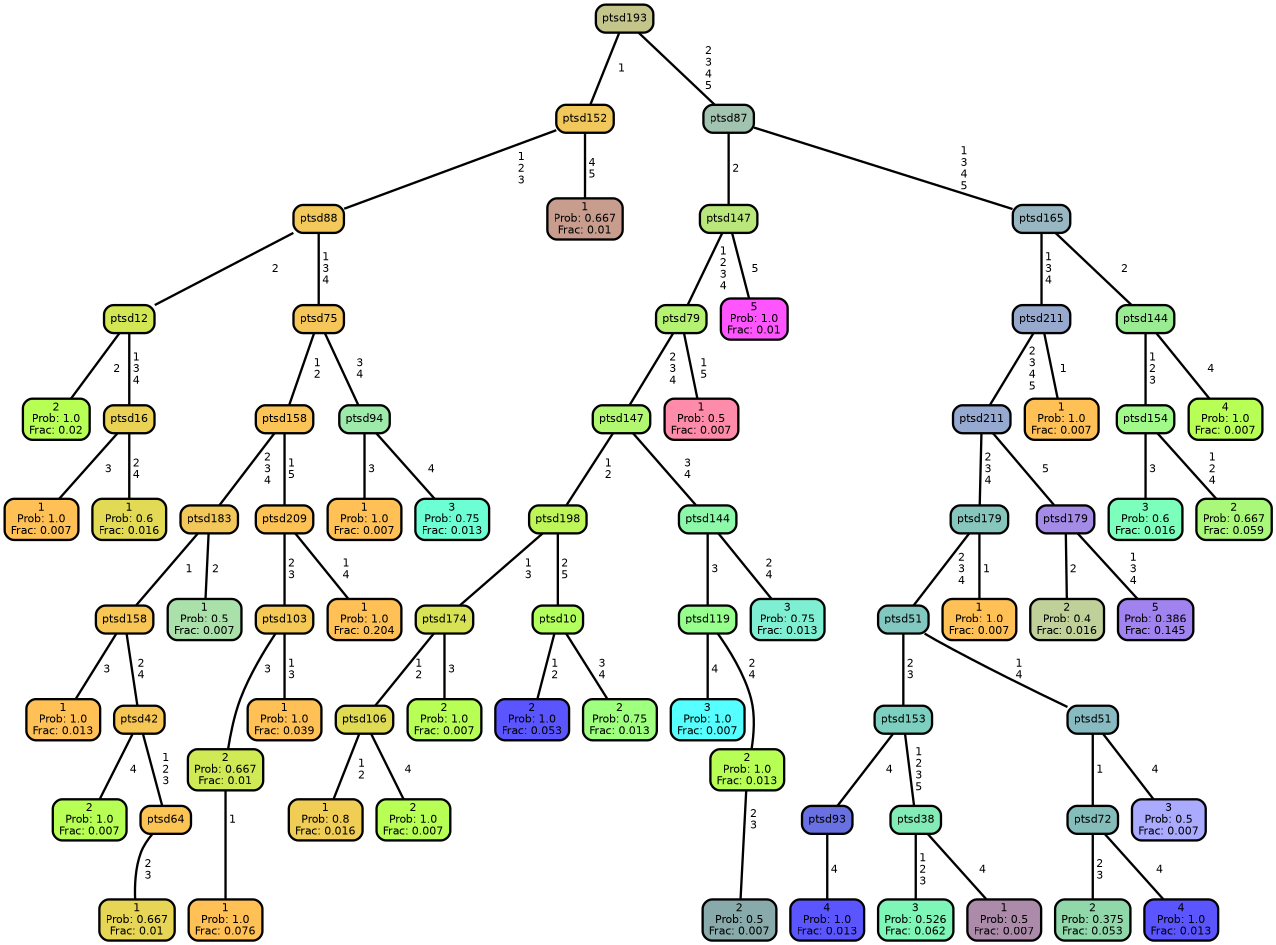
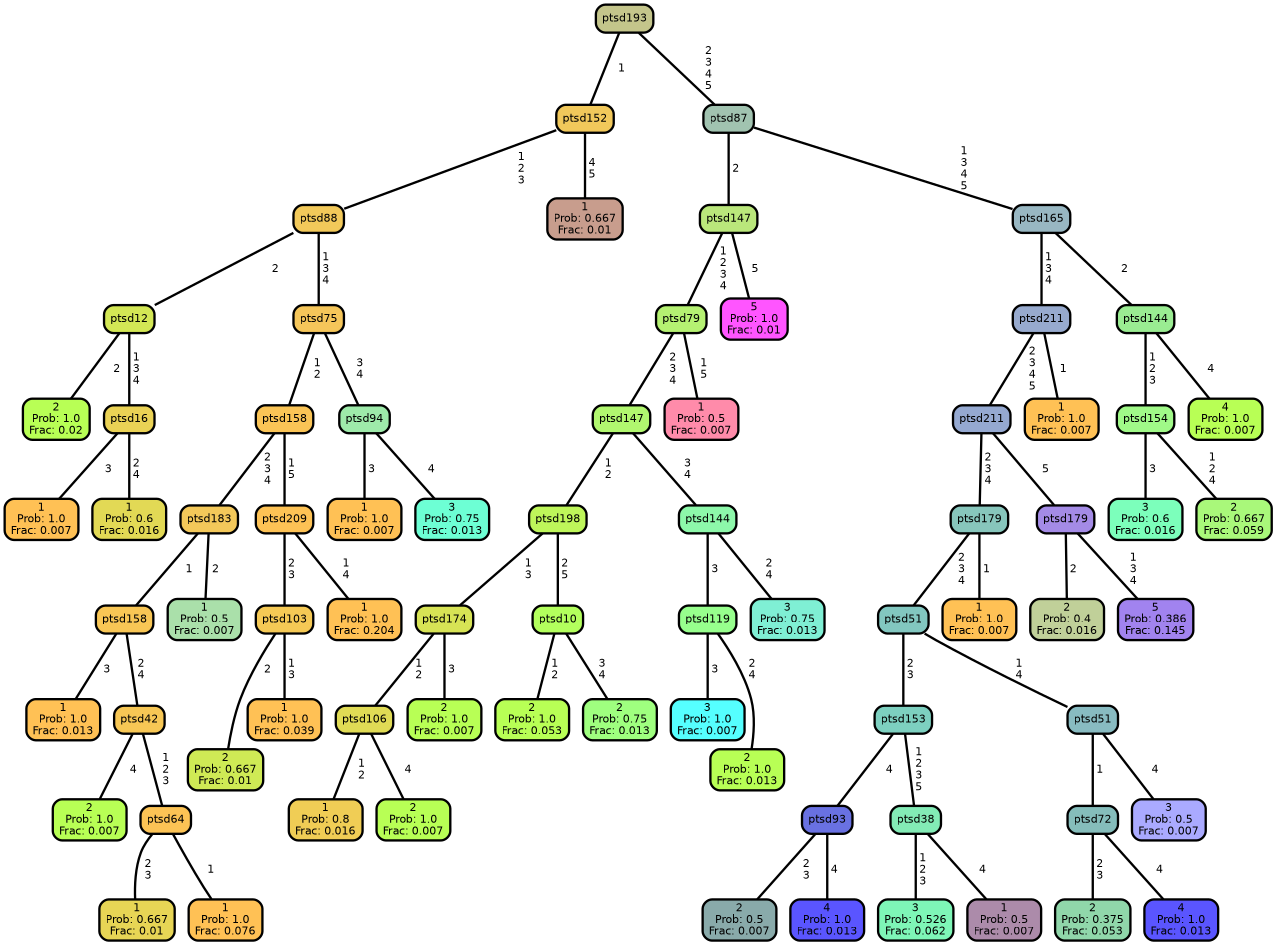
edge "ptsd103" -- "2 Prob: 0.667 Frac: 0.01": label " 3" -> " 2"
edge "ptsd119" -- "3 Prob: 1.0 Frac: 0.007": label " 4" -> " 3"
node "2 Prob: 1.0 Frac: 0.053": fillcolor #5a55ff -> #b8ff55
edge "2 Prob: 0.667 Frac: 0.01" -- "1 Prob: 1.0 Frac: 0.076": now "ptsd64" -- "1 Prob: 1.0 Frac: 0.076"
edge "2 Prob: 1.0 Frac: 0.013" -- "2 Prob: 0.5 Frac: 0.007": now "ptsd93" -- "2 Prob: 0.5 Frac: 0.007"
